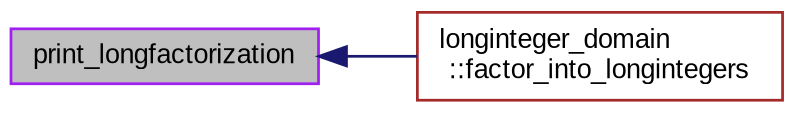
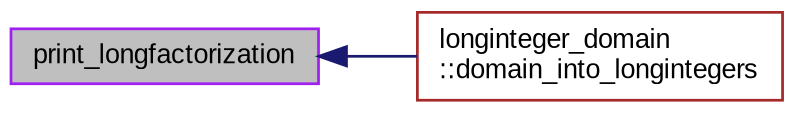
node "longinteger_domain ::factor_into_longintegers": label "longinteger_domain ::factor_into_longintegers" -> "longinteger_domain ::domain_into_longintegers"
